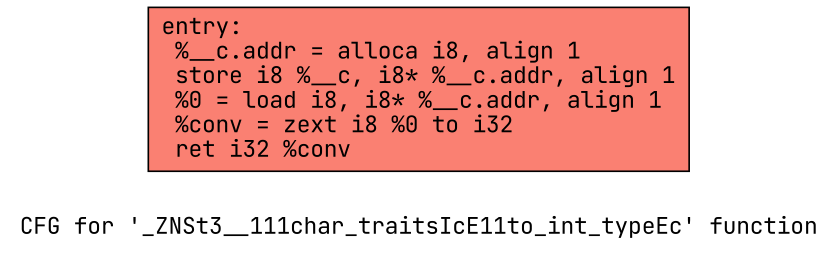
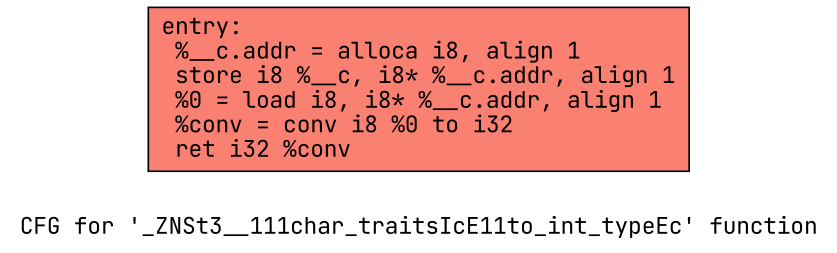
node "entry:": text "%conv = zext i8 %0 to i32" -> "%conv = conv i8 %0 to i32"
